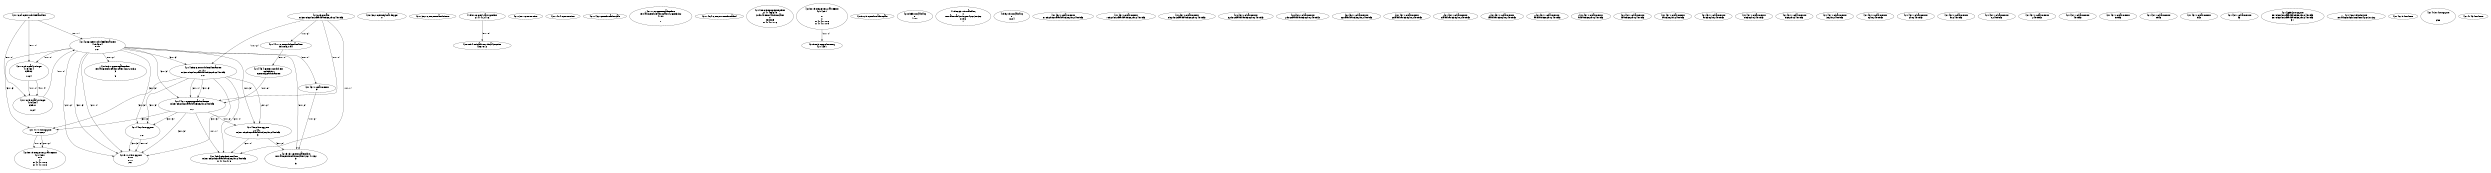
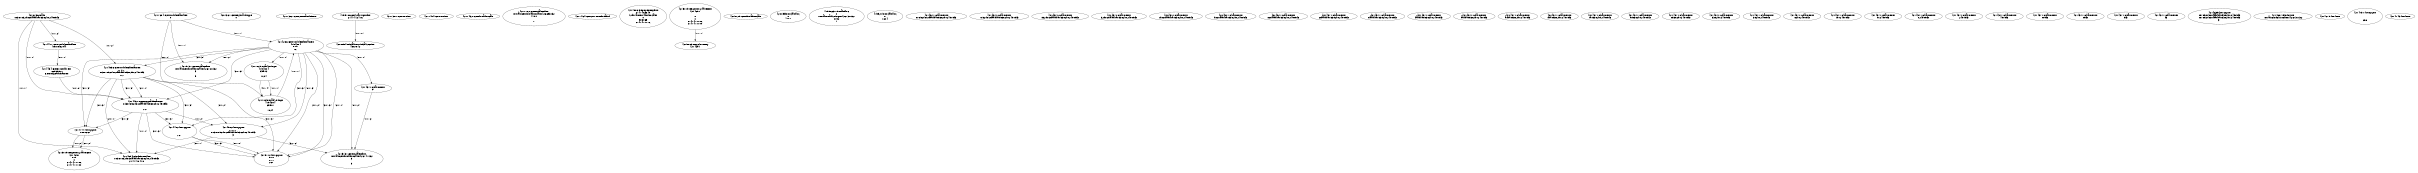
node "4214371.CharNextA d8c0faadba053e2b024909f3": added
edge "4217684.GetModuleHandleA 0" -> "4217025.LoadStringA 4194304 65502 1024": now "4217684.GetModuleHandleA 0" -> "4215131.GetLocaleInfoA retval_GetThreadLocale_426720_32 3 5"
